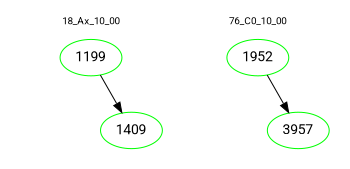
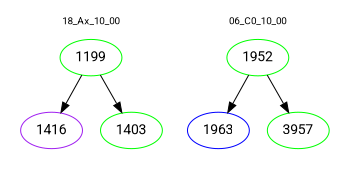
cluster "76_C0_10_00": label "76_C0_10_00" -> "06_C0_10_00"
node "1416": added
node "1409": label "1409" -> "1403"
node "1963": added
